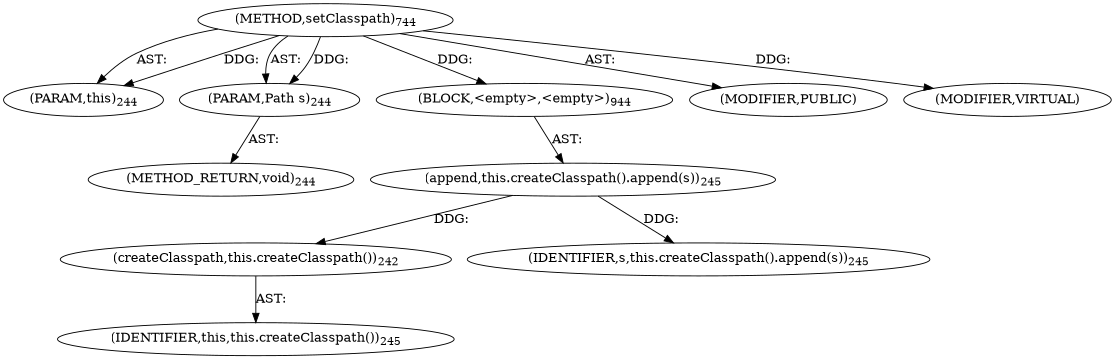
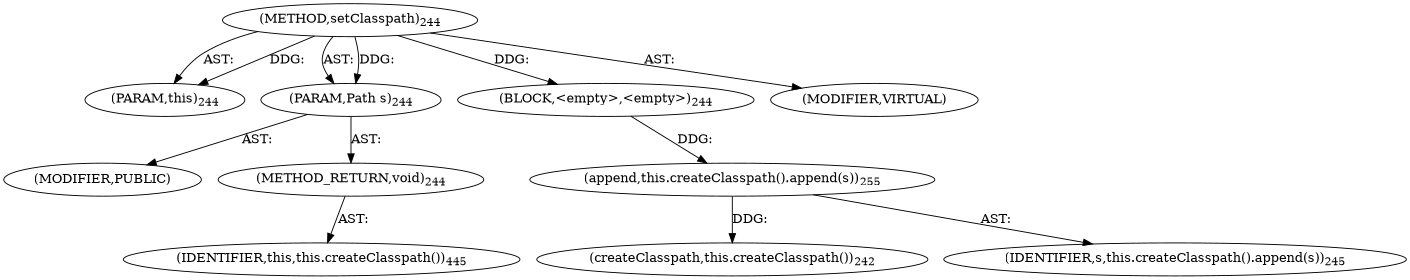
node "(METHOD,setClasspath)": text "744" -> "244"
edge "(METHOD,setClasspath)" -> "(MODIFIER,PUBLIC)": now "(PARAM,Path s)" -> "(MODIFIER,PUBLIC)"
edge "(METHOD,setClasspath)" -> "(MODIFIER,VIRTUAL)": label "DDG: " -> "AST: "
node "(BLOCK,<empty>,<empty>)": text "944" -> "244"
edge "(BLOCK,<empty>,<empty>)" -> "(append,this.createClasspath().append(s))": label "AST: " -> "DDG: "
node "(append,this.createClasspath().append(s))": text "245" -> "255"
edge "(append,this.createClasspath().append(s))" -> "(IDENTIFIER,s,this.createClasspath().append(s))": label "DDG: " -> "AST: "
edge "(createClasspath,this.createClasspath())" -> "(IDENTIFIER,this,this.createClasspath())": now "(METHOD_RETURN,void)" -> "(IDENTIFIER,this,this.createClasspath())"
node "(IDENTIFIER,this,this.createClasspath())": text "245" -> "445"
